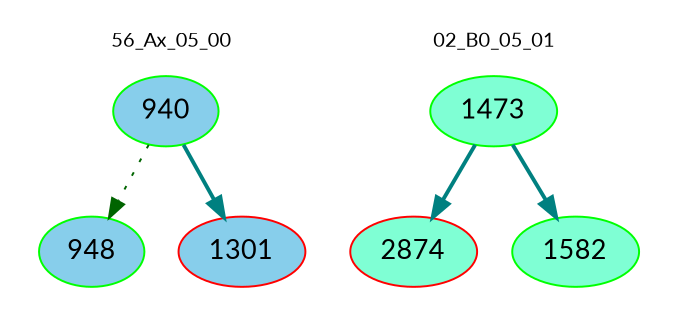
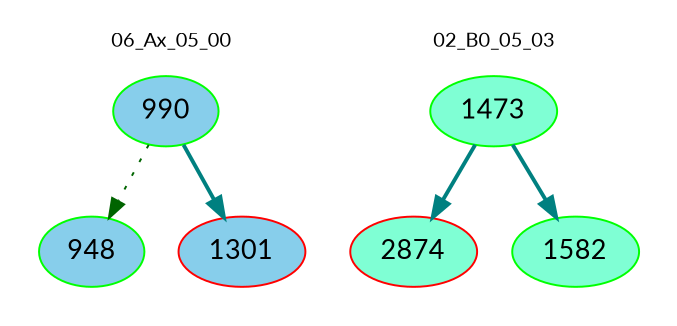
cluster "56_Ax_05_00": label "56_Ax_05_00" -> "06_Ax_05_00"
cluster "02_B0_05_01": label "02_B0_05_01" -> "02_B0_05_03"
node "940": label "940" -> "990"
